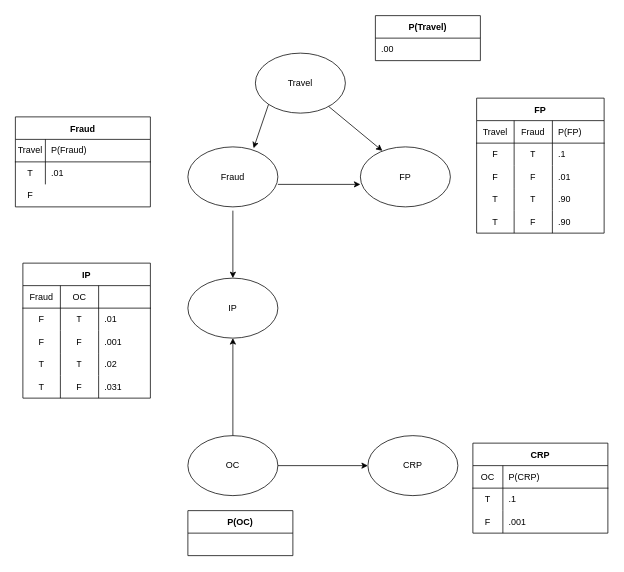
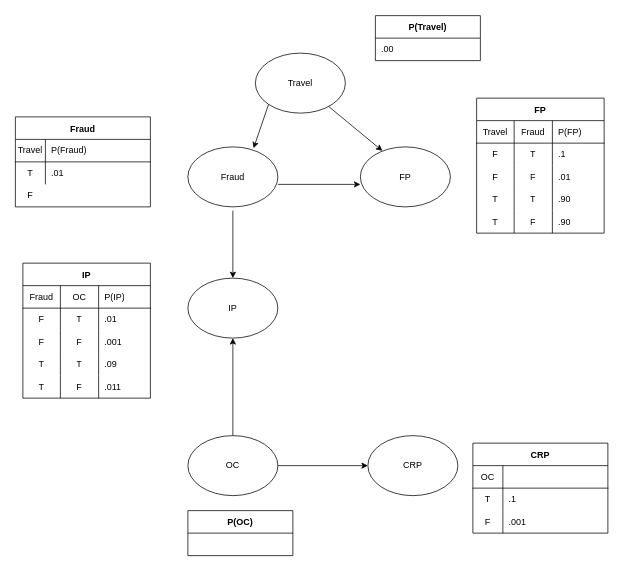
node "P(IP)": added
node ".02": label ".02" -> ".09"
node ".031": label ".031" -> ".011"
node "P(CRP)": removed
